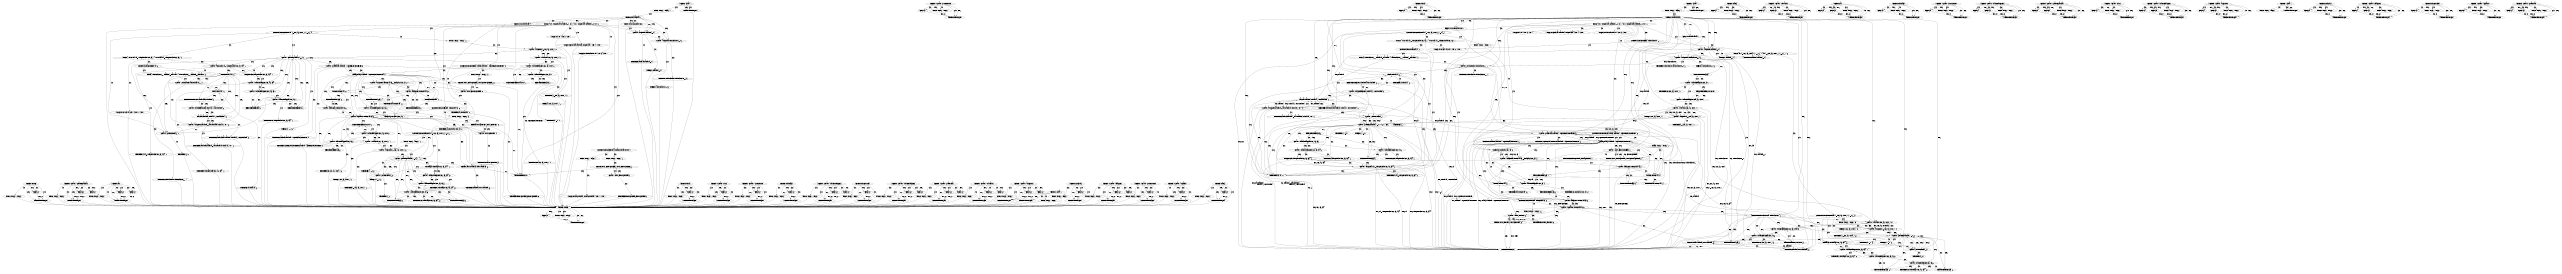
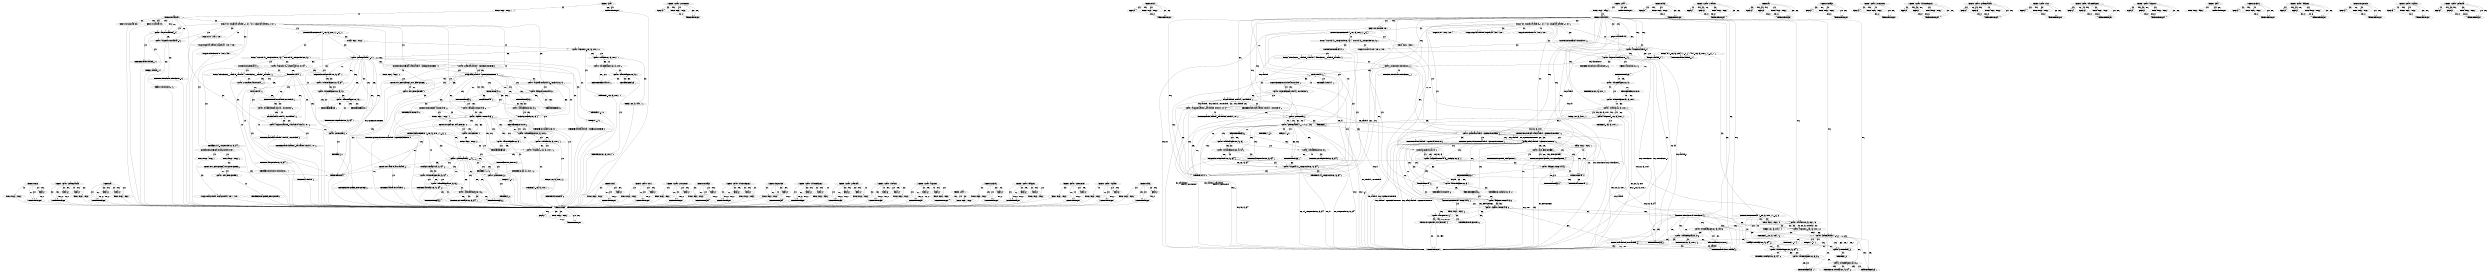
node "<(LOCAL,struct sock* sk: sock*)<SUB>11</SUB>>": removed
